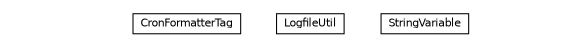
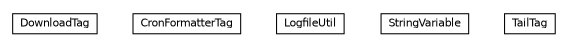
node "DownloadTag": added
node "TailTag": added
